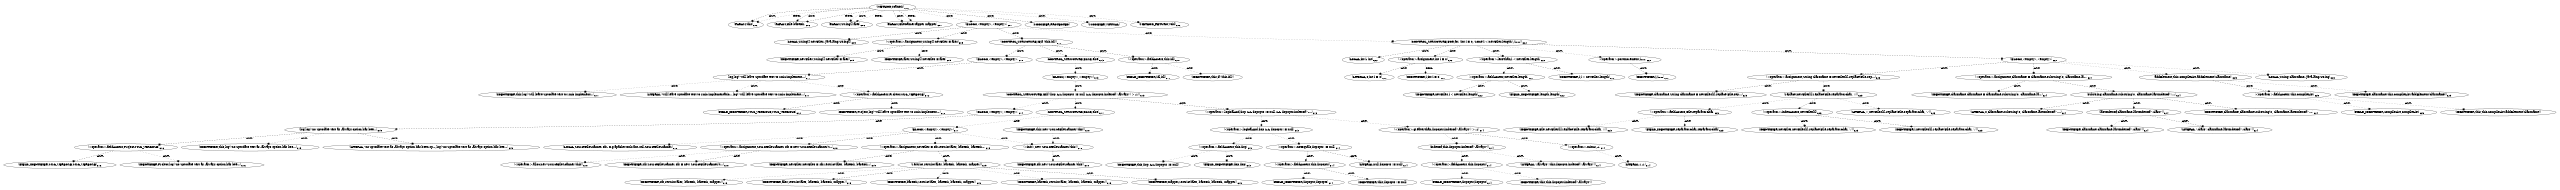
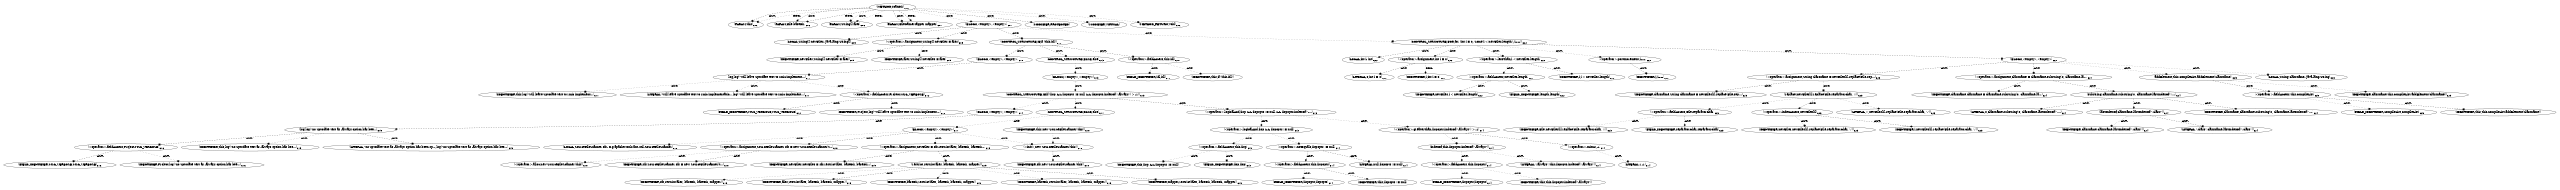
edge "(<operator>.fieldAccess,this.compileList)" -> "(IDENTIFIER,this,this.compileList.addElement(classname))": style dotted -> dashed
